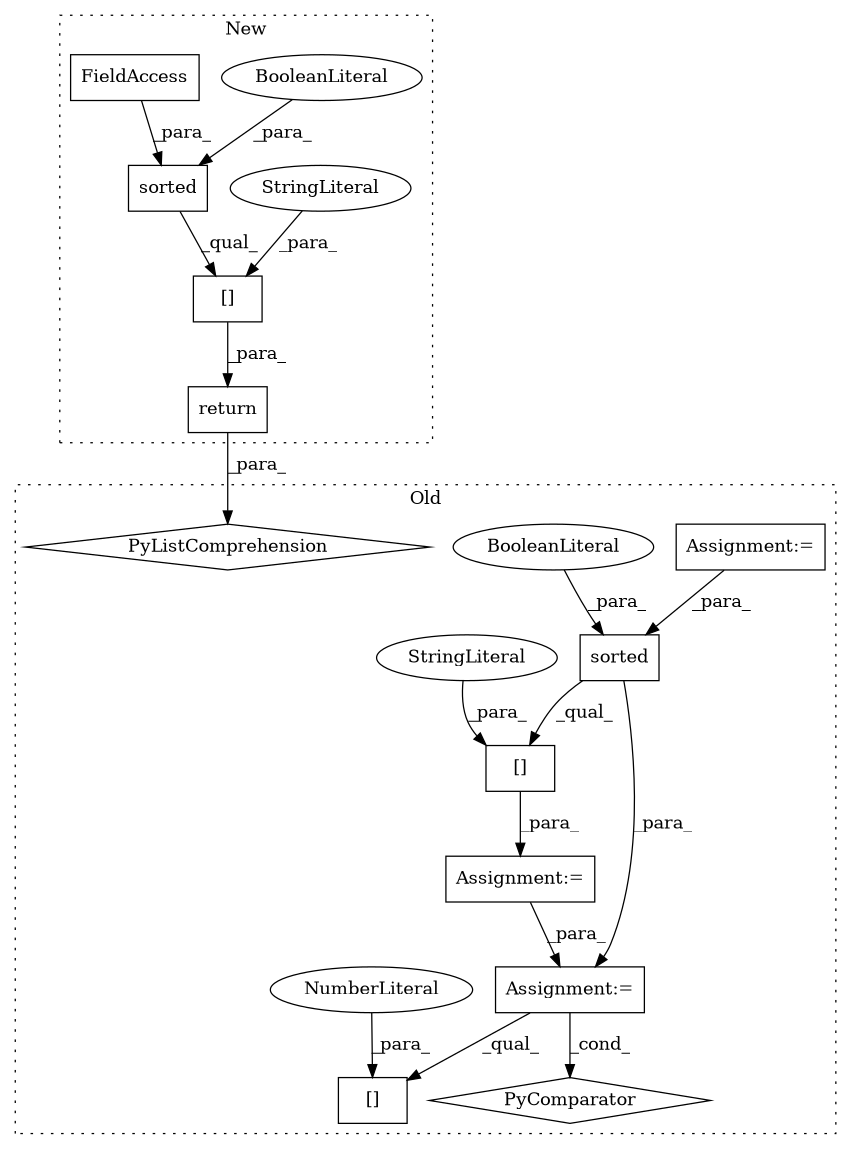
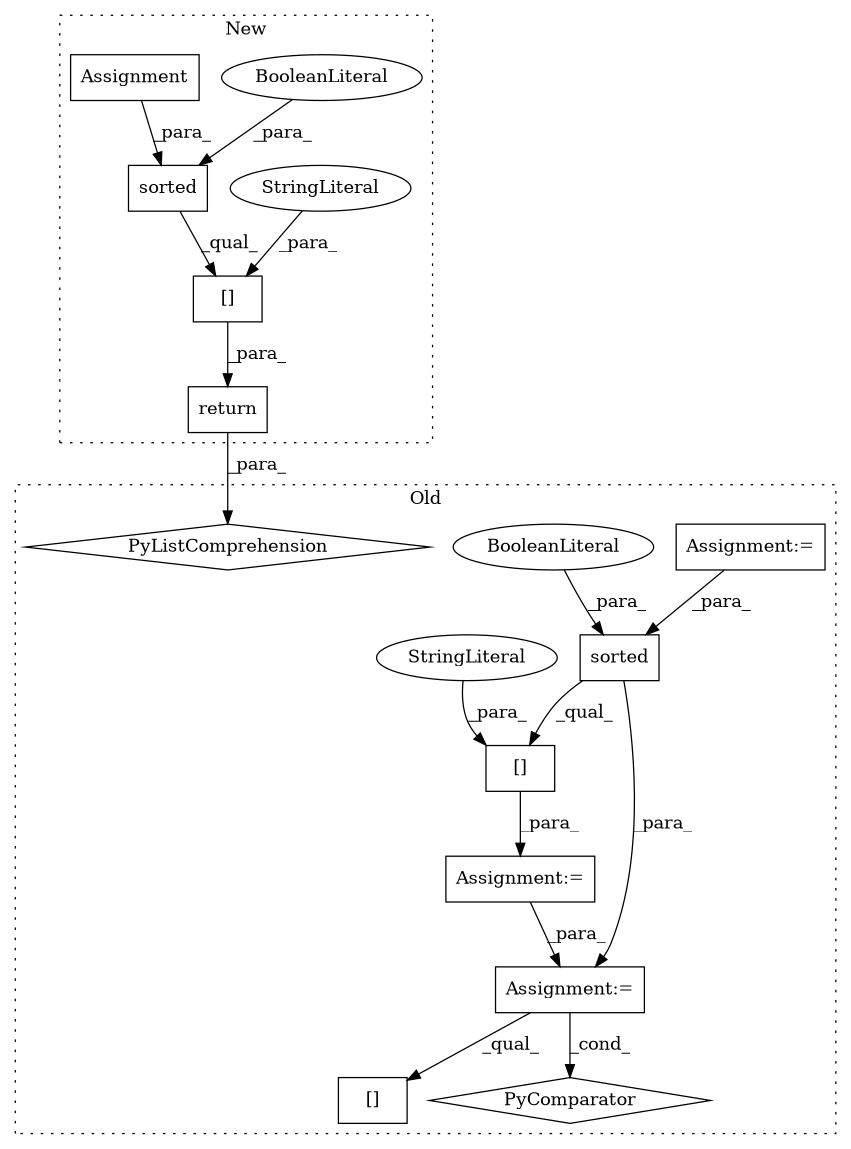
node "FieldAccess": label "FieldAccess" -> "Assignment"
node "NumberLiteral": removed
